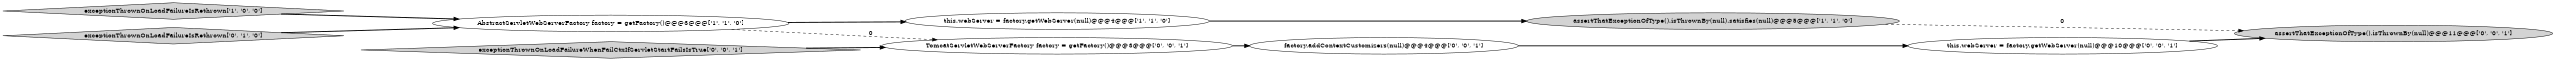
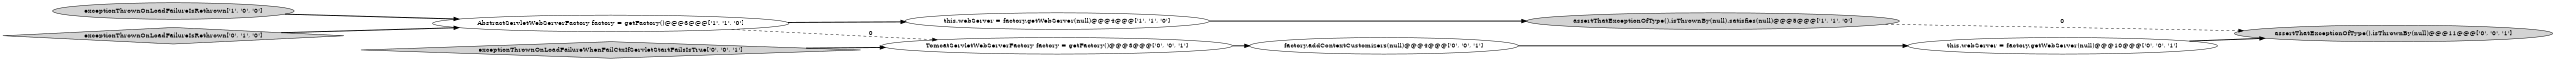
node "exceptionThrownOnLoadFailureIsRethrown['1', '0', '0']": shape diamond -> ellipse
